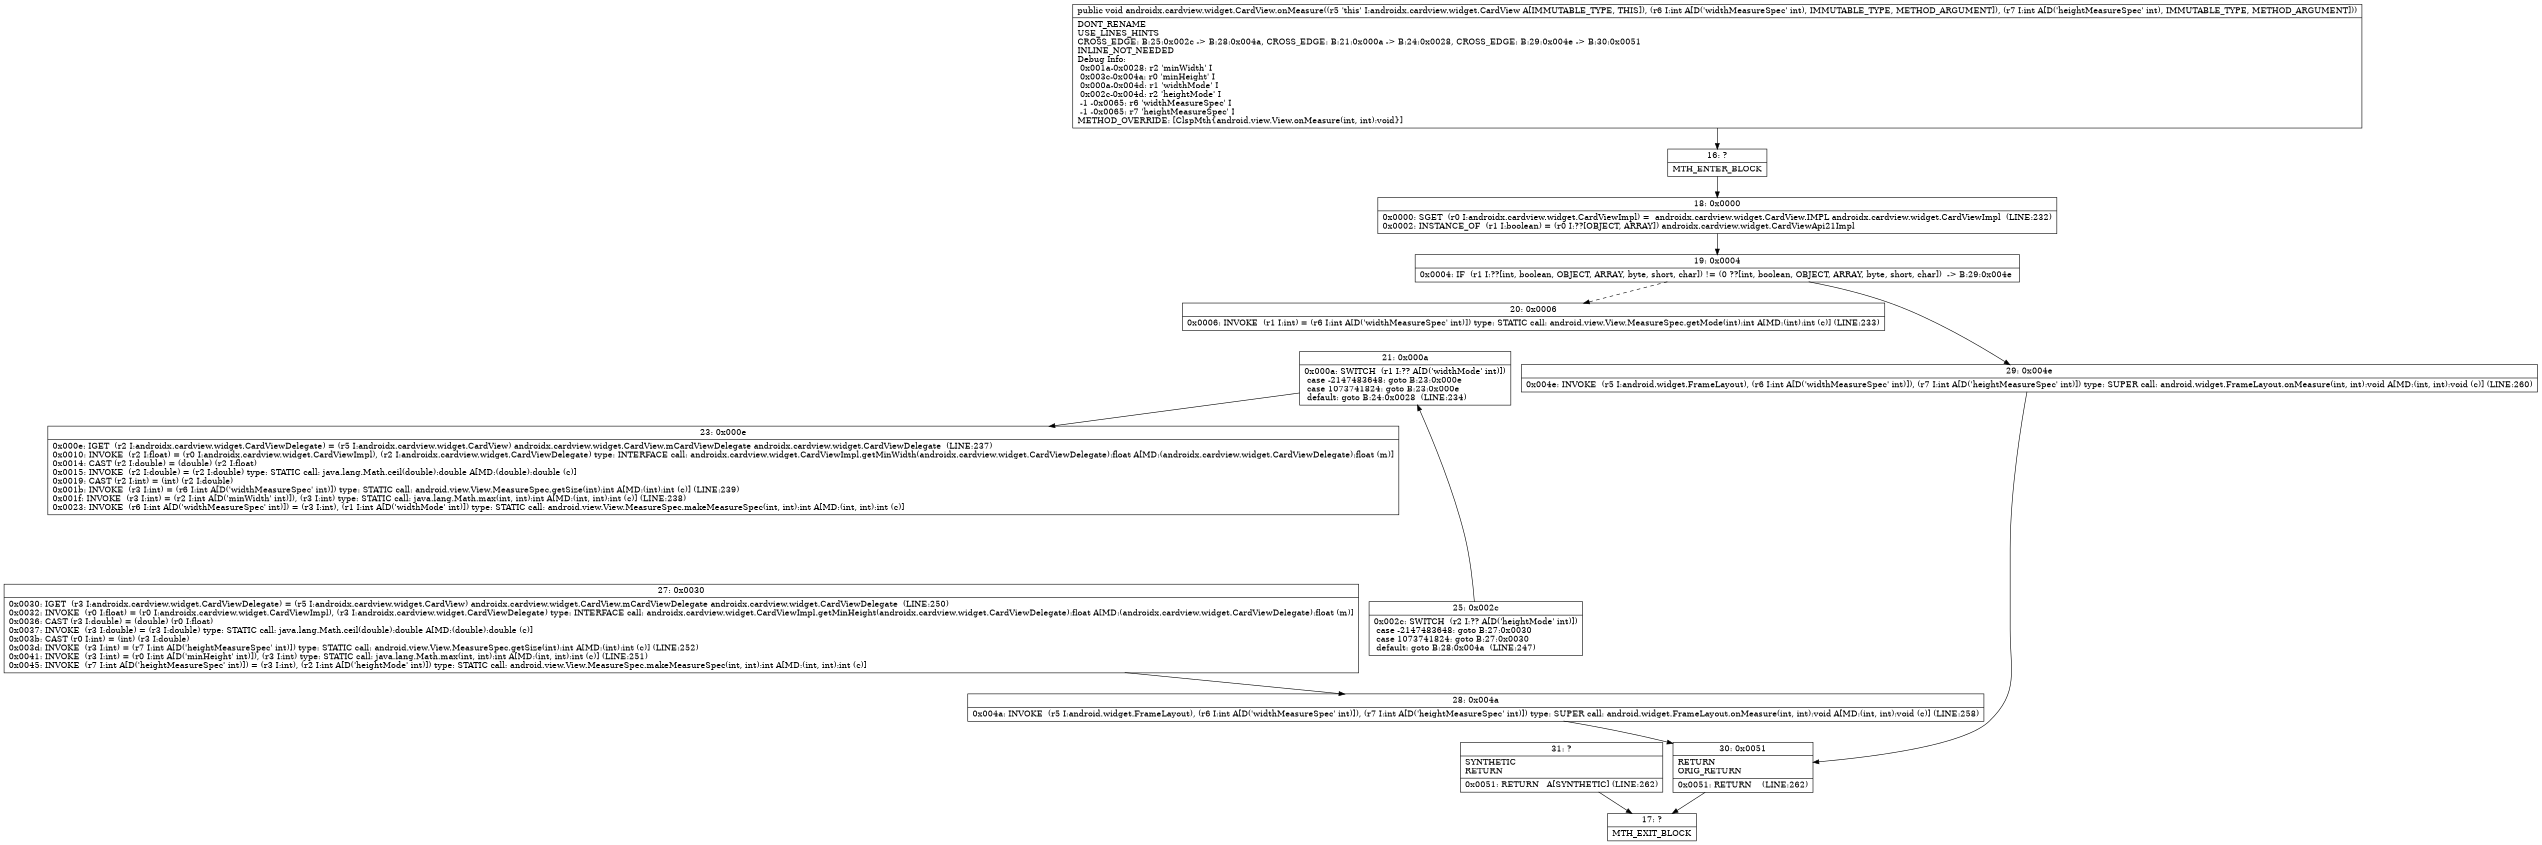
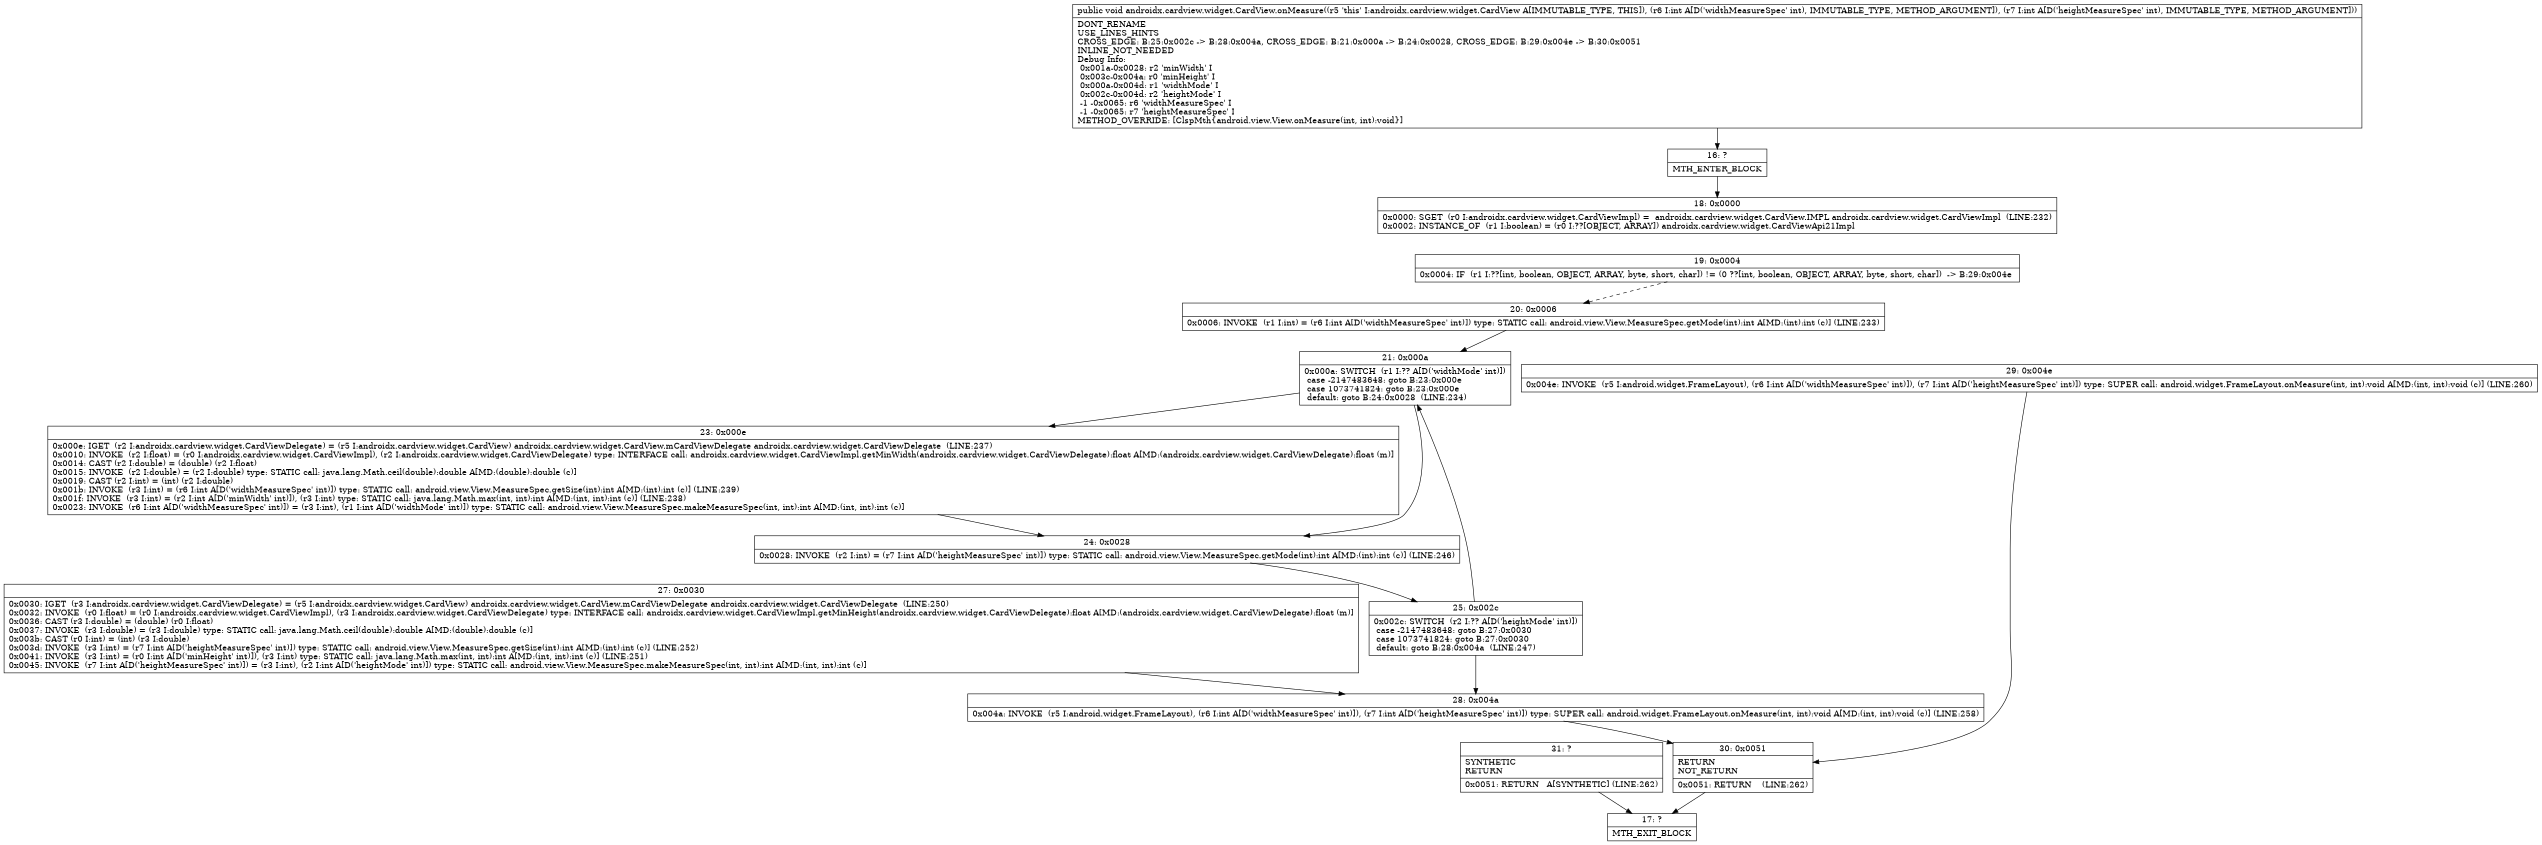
edge "18: 0x0000" -> "19: 0x0004": removed
edge "19: 0x0004" -> "29: 0x004e": removed
edge "20: 0x0006" -> "21: 0x000a": added
node "24: 0x0028": added
edge "25: 0x002c" -> "28: 0x004a": added
node "30: 0x0051": text "ORIG_RETURN" -> "NOT_RETURN"
